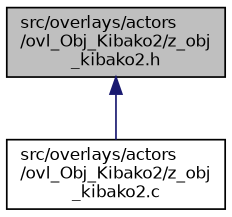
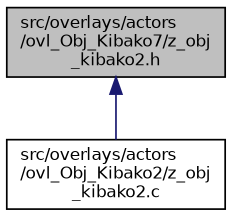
node "src/overlays/actors /ovl_Obj_Kibako2/z_obj _kibako2.h": label "src/overlays/actors /ovl_Obj_Kibako2/z_obj _kibako2.h" -> "src/overlays/actors /ovl_Obj_Kibako7/z_obj _kibako2.h"
